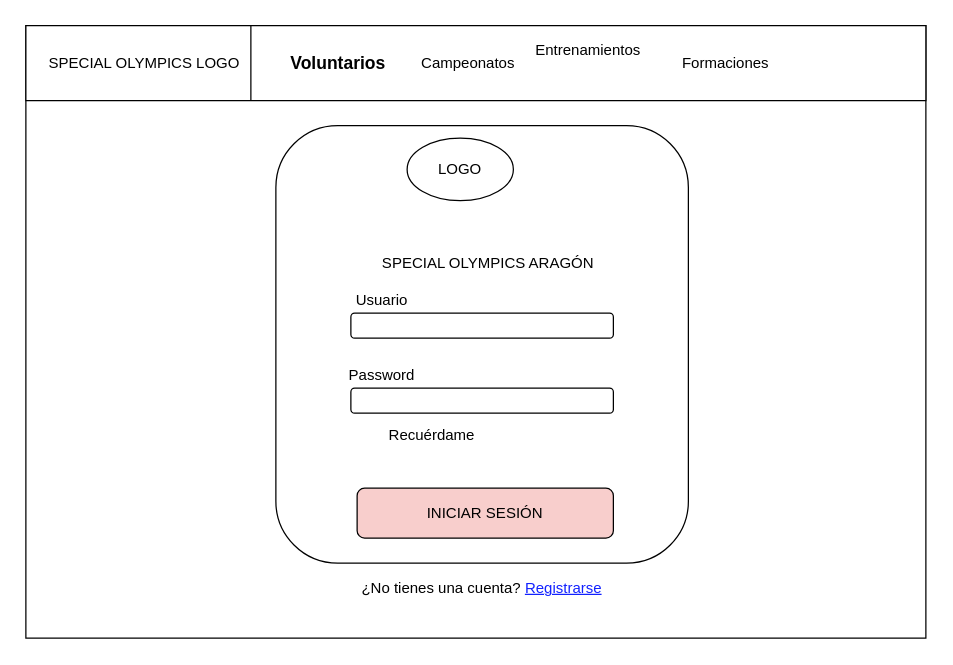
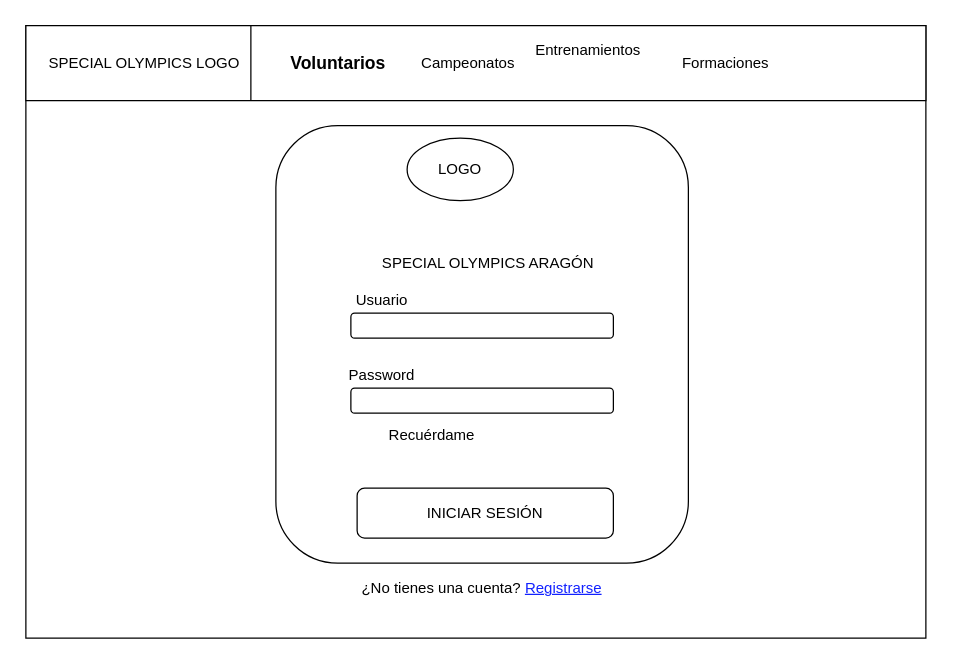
node "INICIAR SESIÓN": fillcolor #f8cecc -> #ffffff
